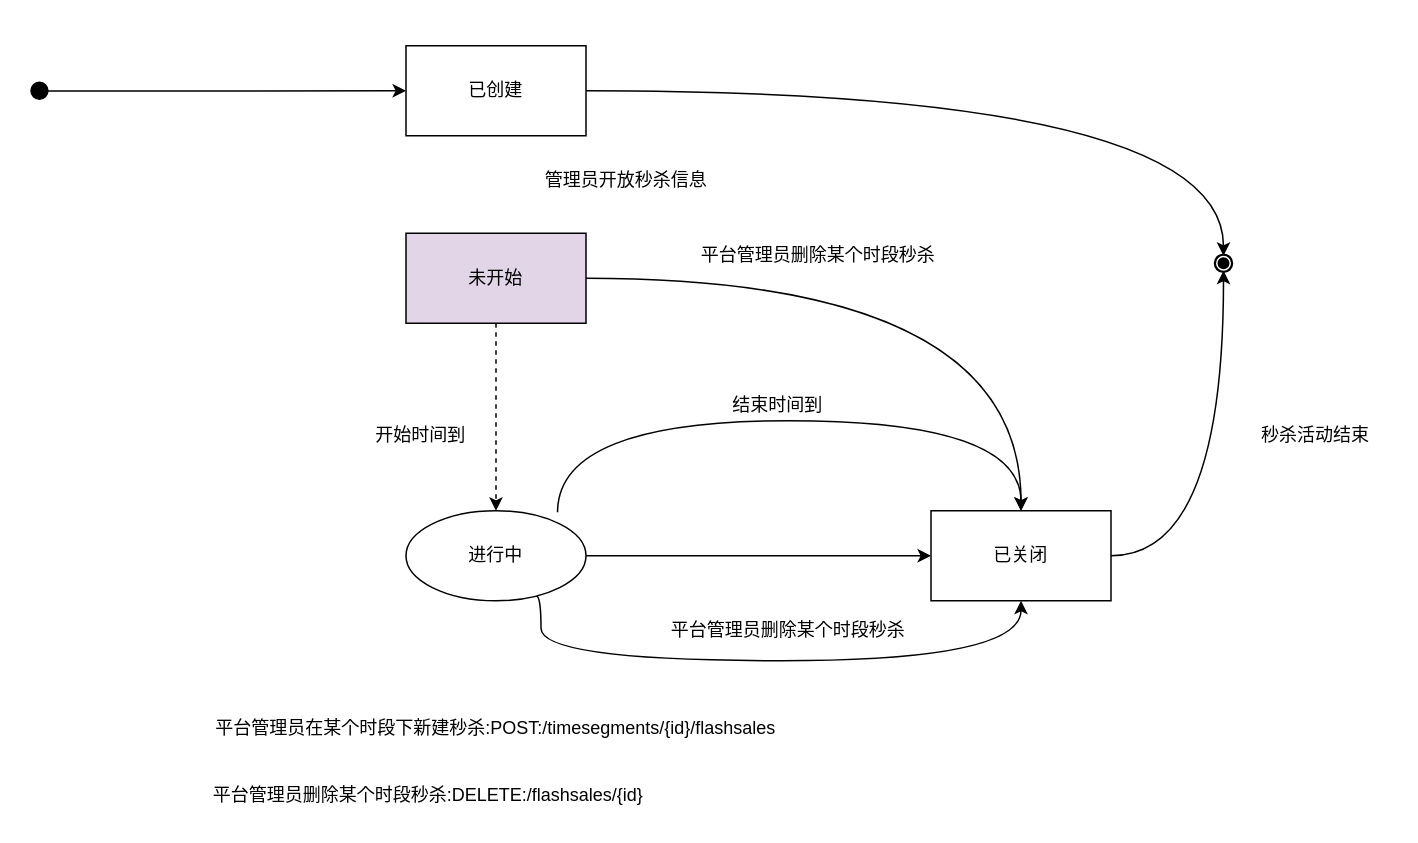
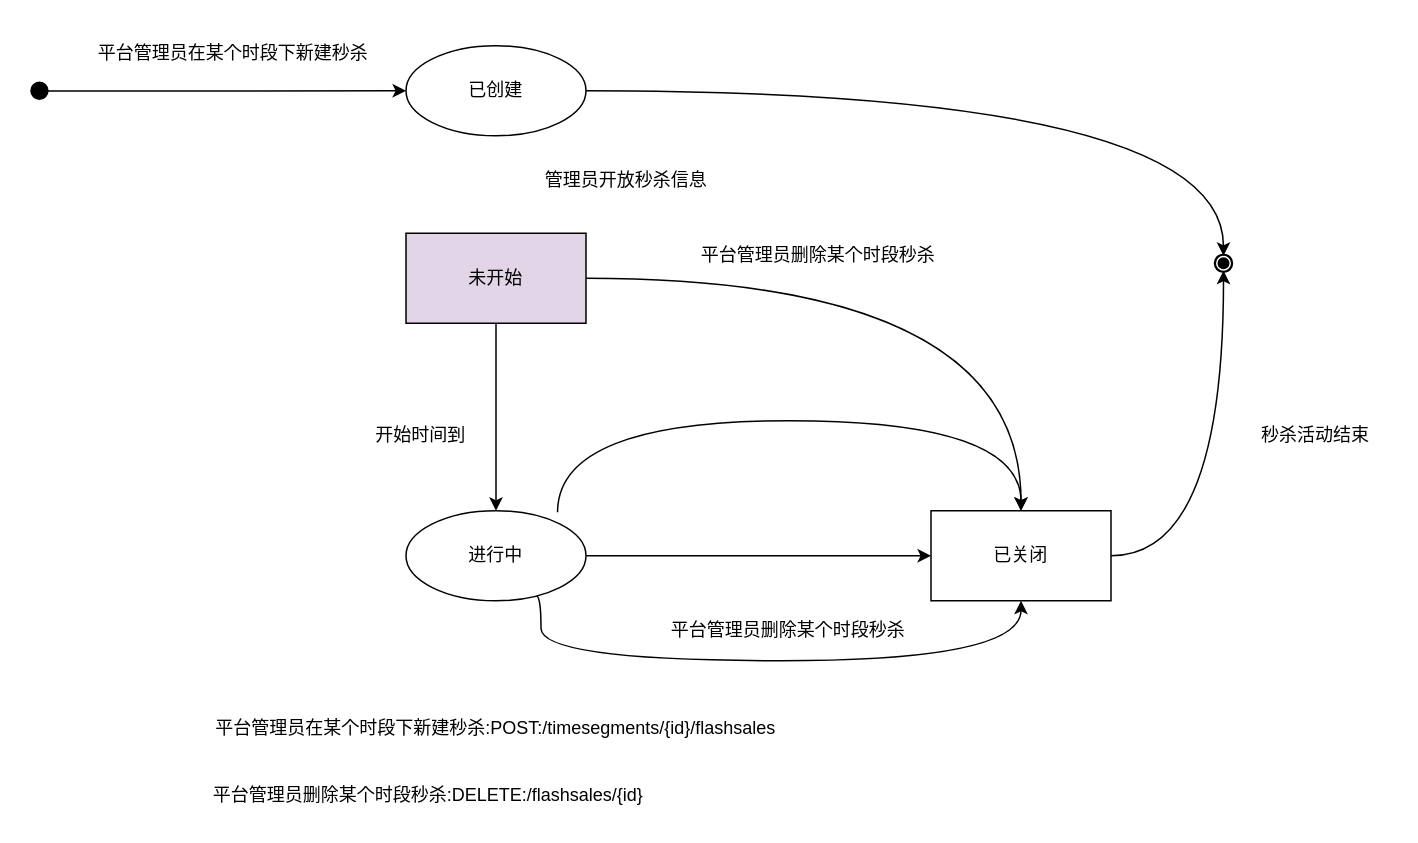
node "平台管理员在某个时段下新建秒杀": added
node "已创建": shape rectangle -> ellipse
node "结束时间到": removed
edge "未开始" -> "进行中": style dashed -> solid
